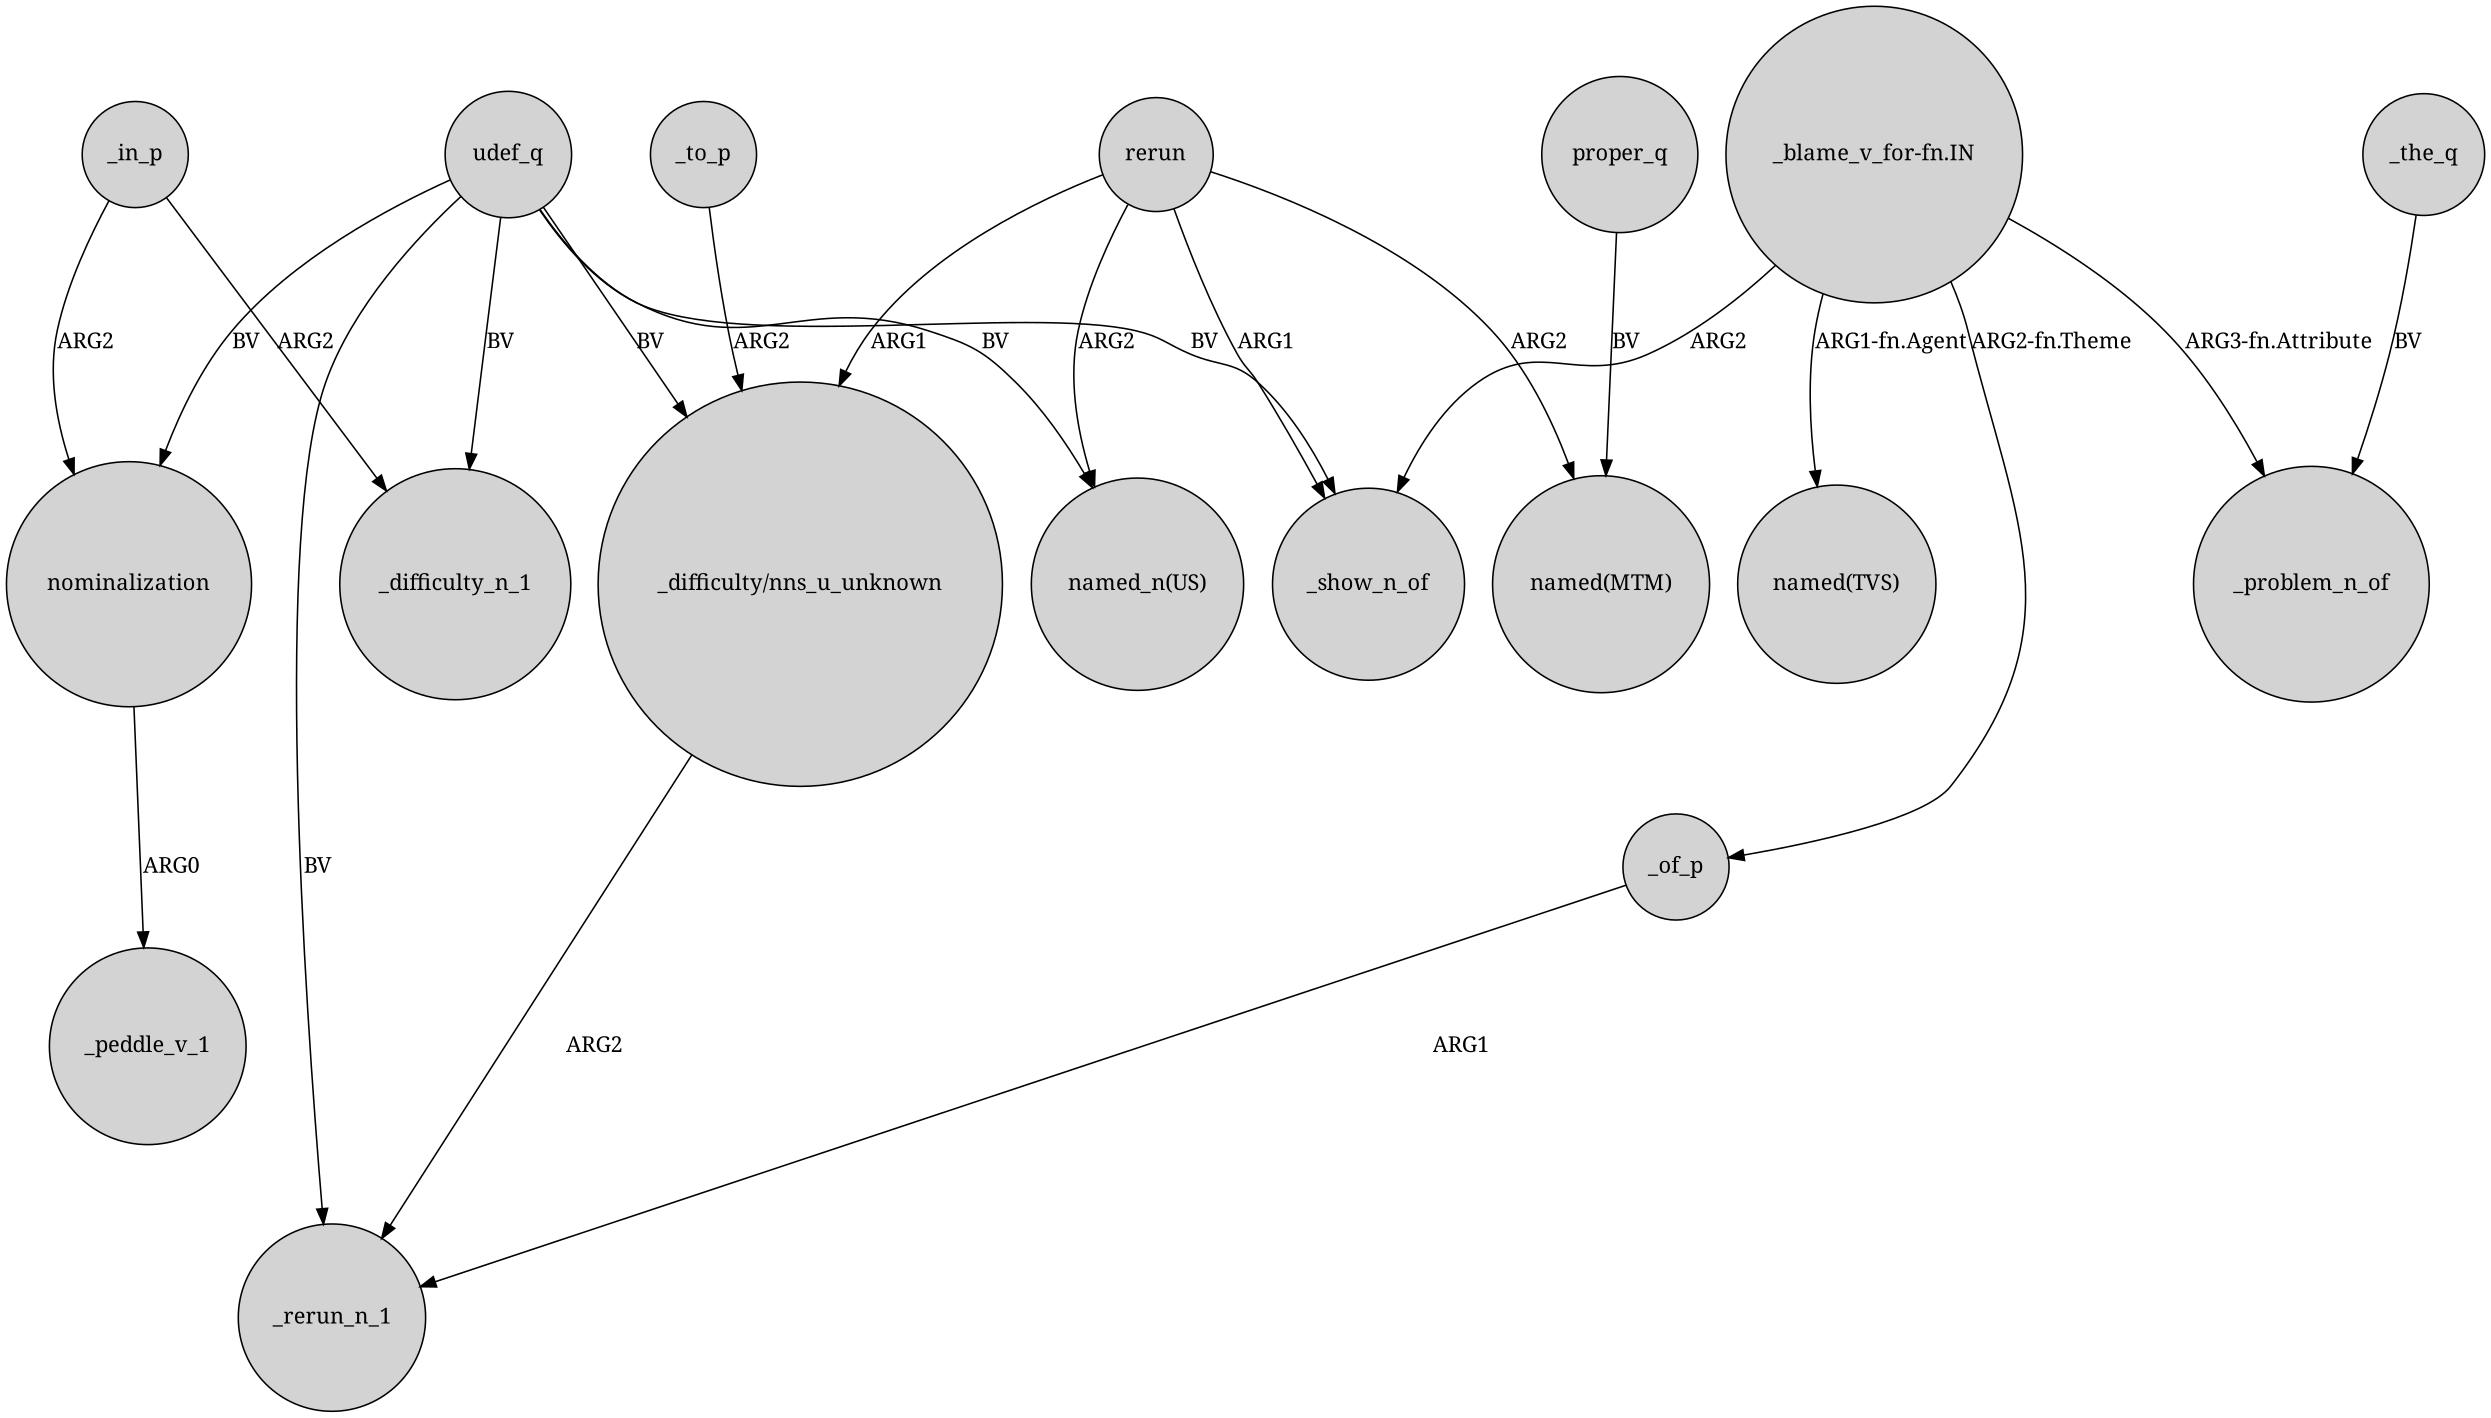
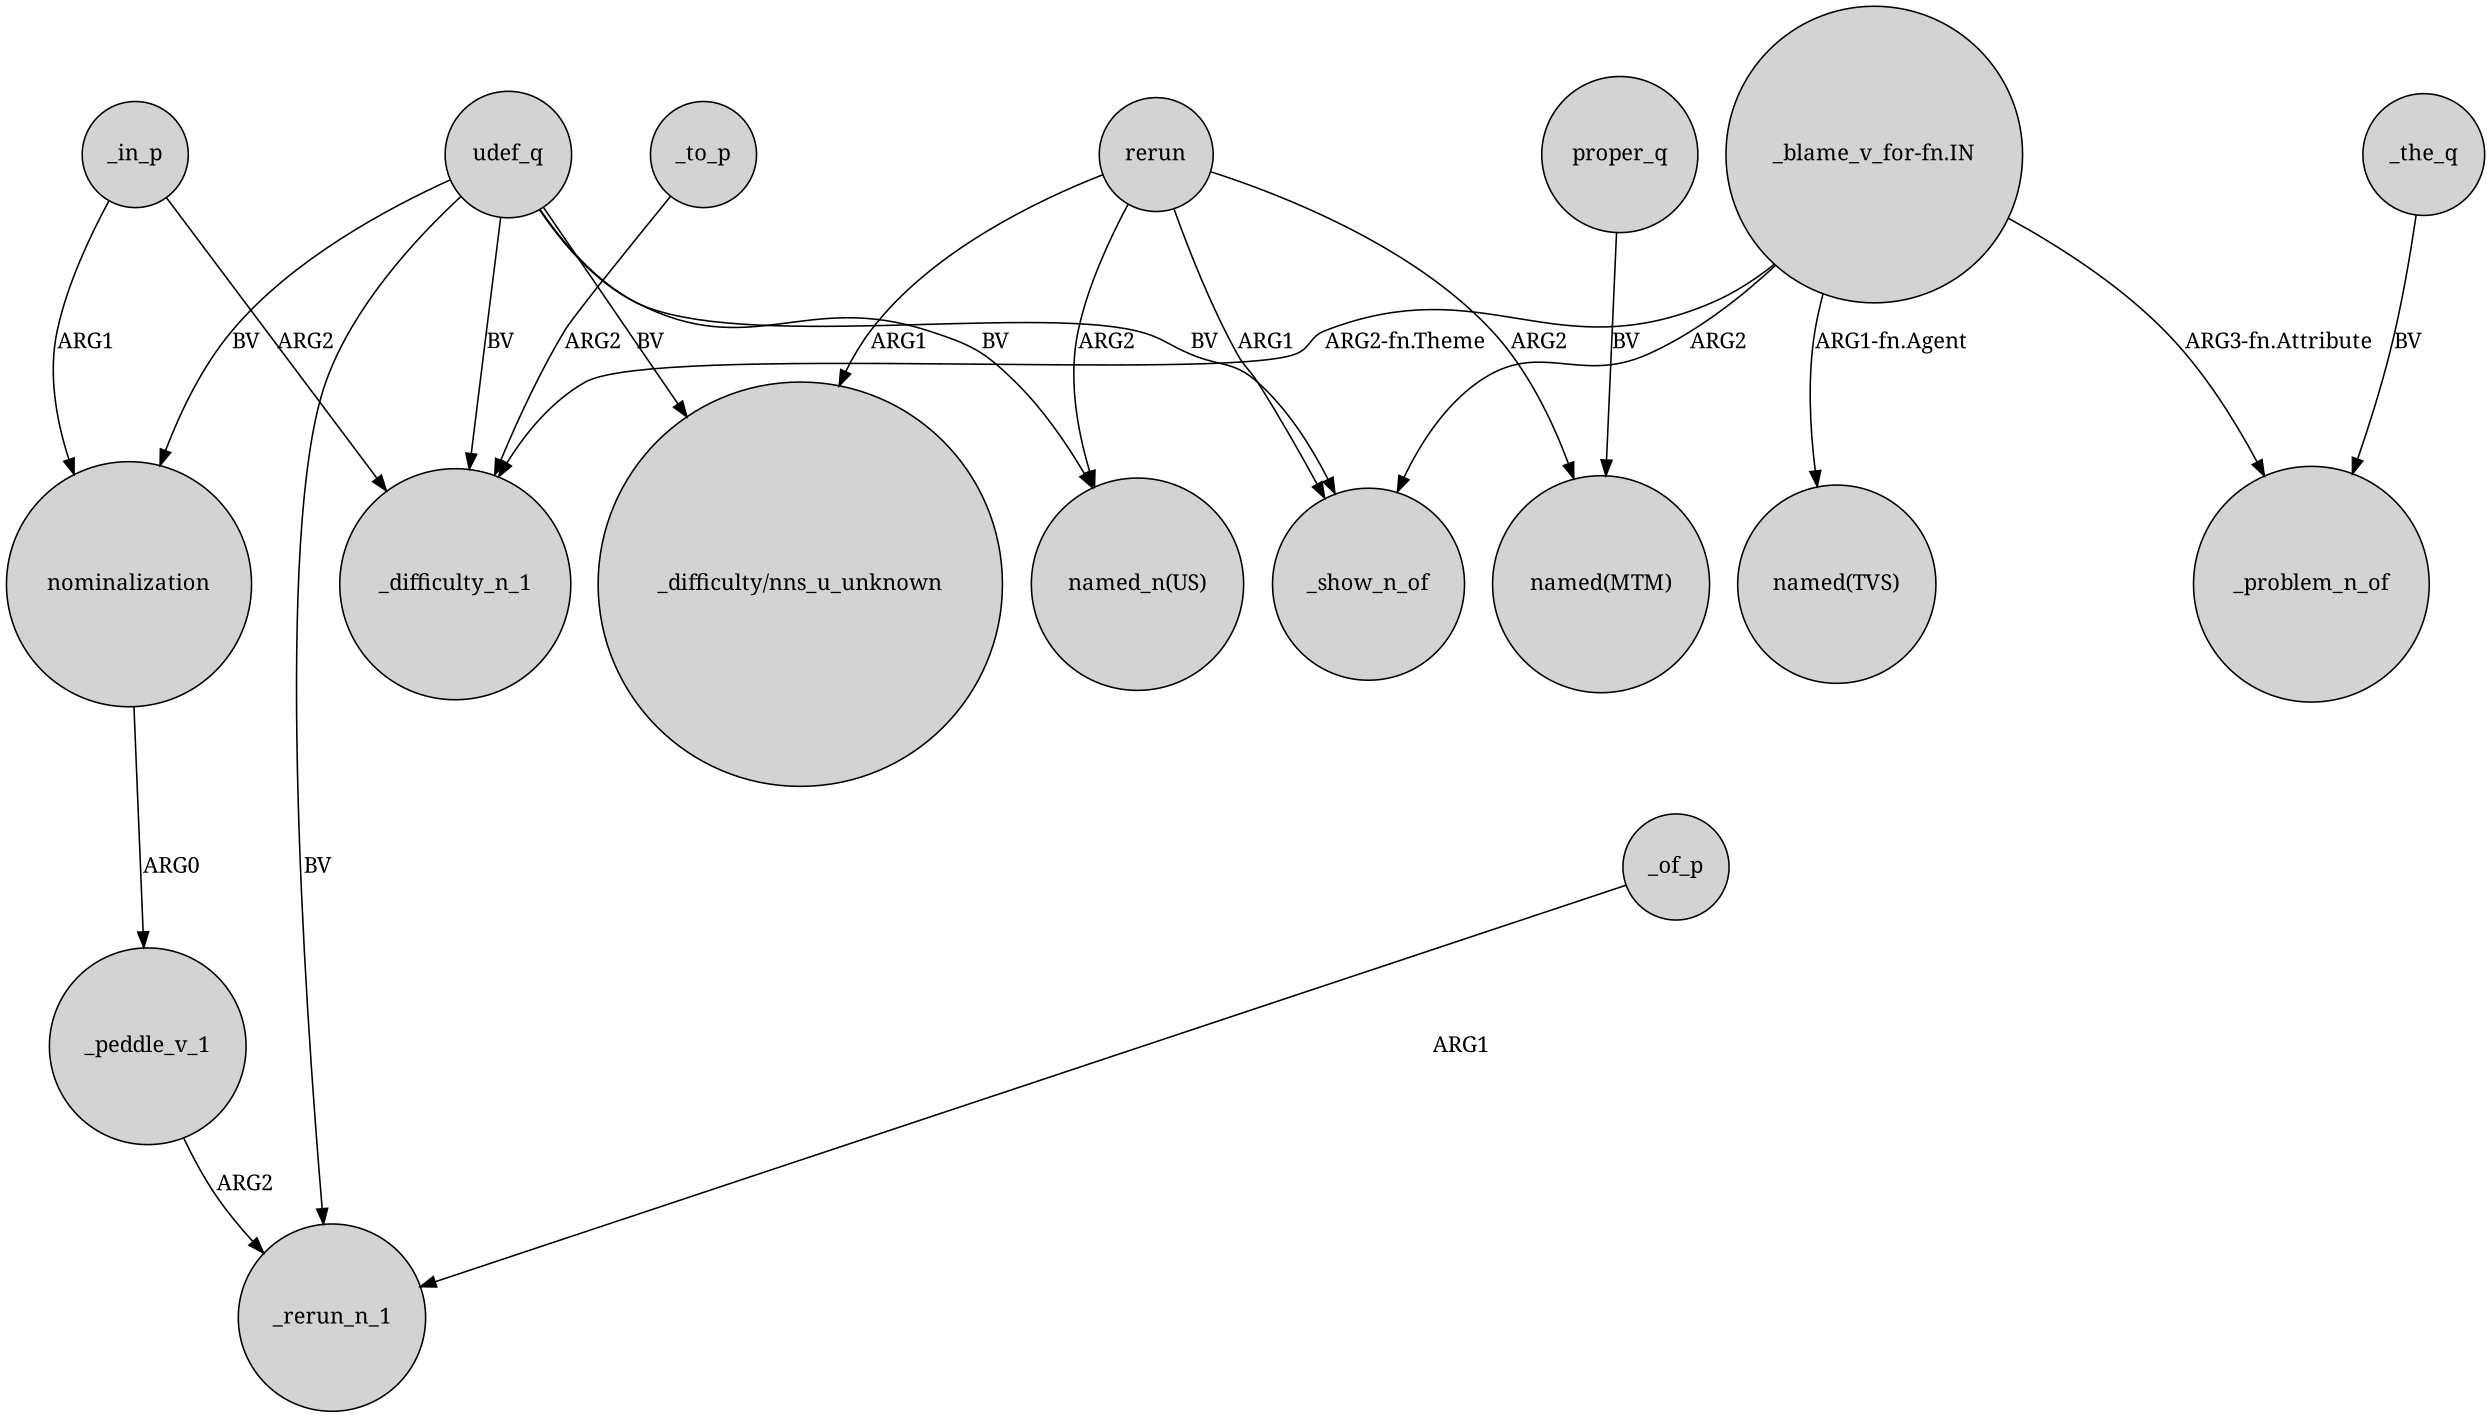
edge "_to_p" -> "_difficulty/nns_u_unknown": now "_to_p" -> "_difficulty_n_1"
edge "_in_p" -> "nominalization": label "ARG2" -> "ARG1"
edge "_blame_v_for-fn.IN" -> "_of_p": now "_blame_v_for-fn.IN" -> "_difficulty_n_1"
edge "_difficulty/nns_u_unknown" -> "_rerun_n_1": now "_peddle_v_1" -> "_rerun_n_1"
